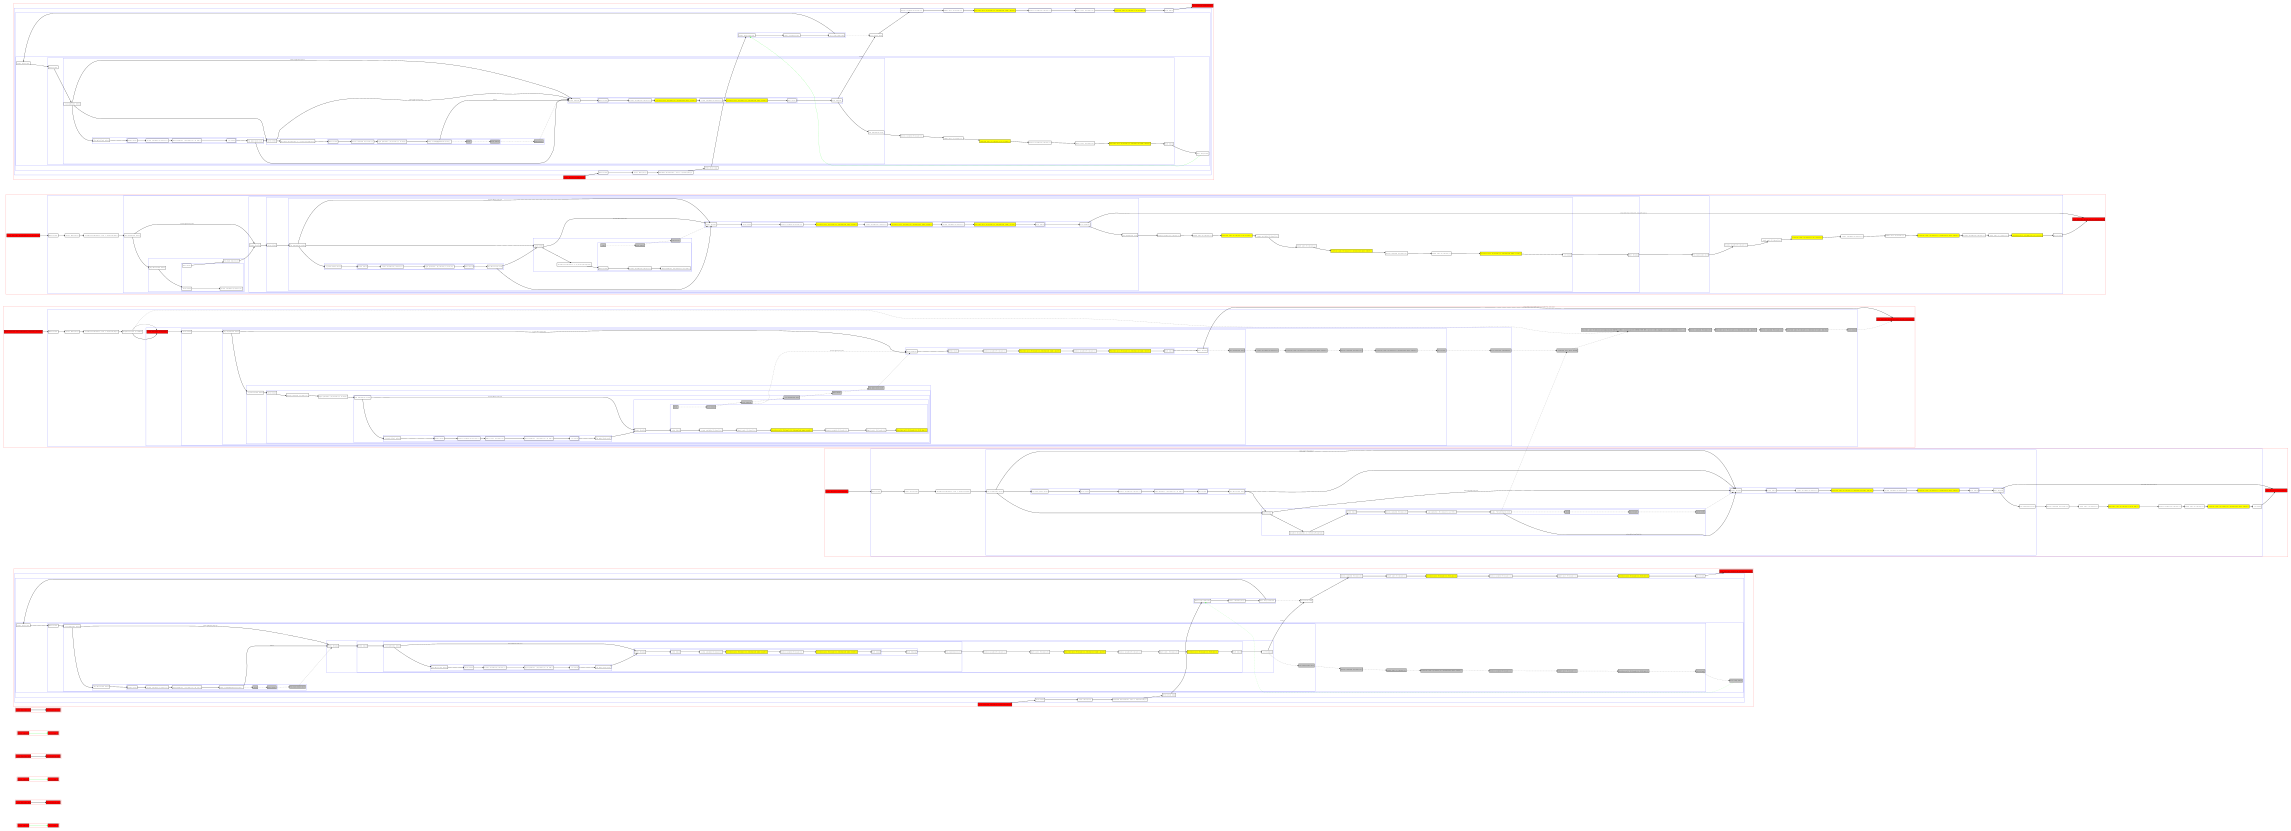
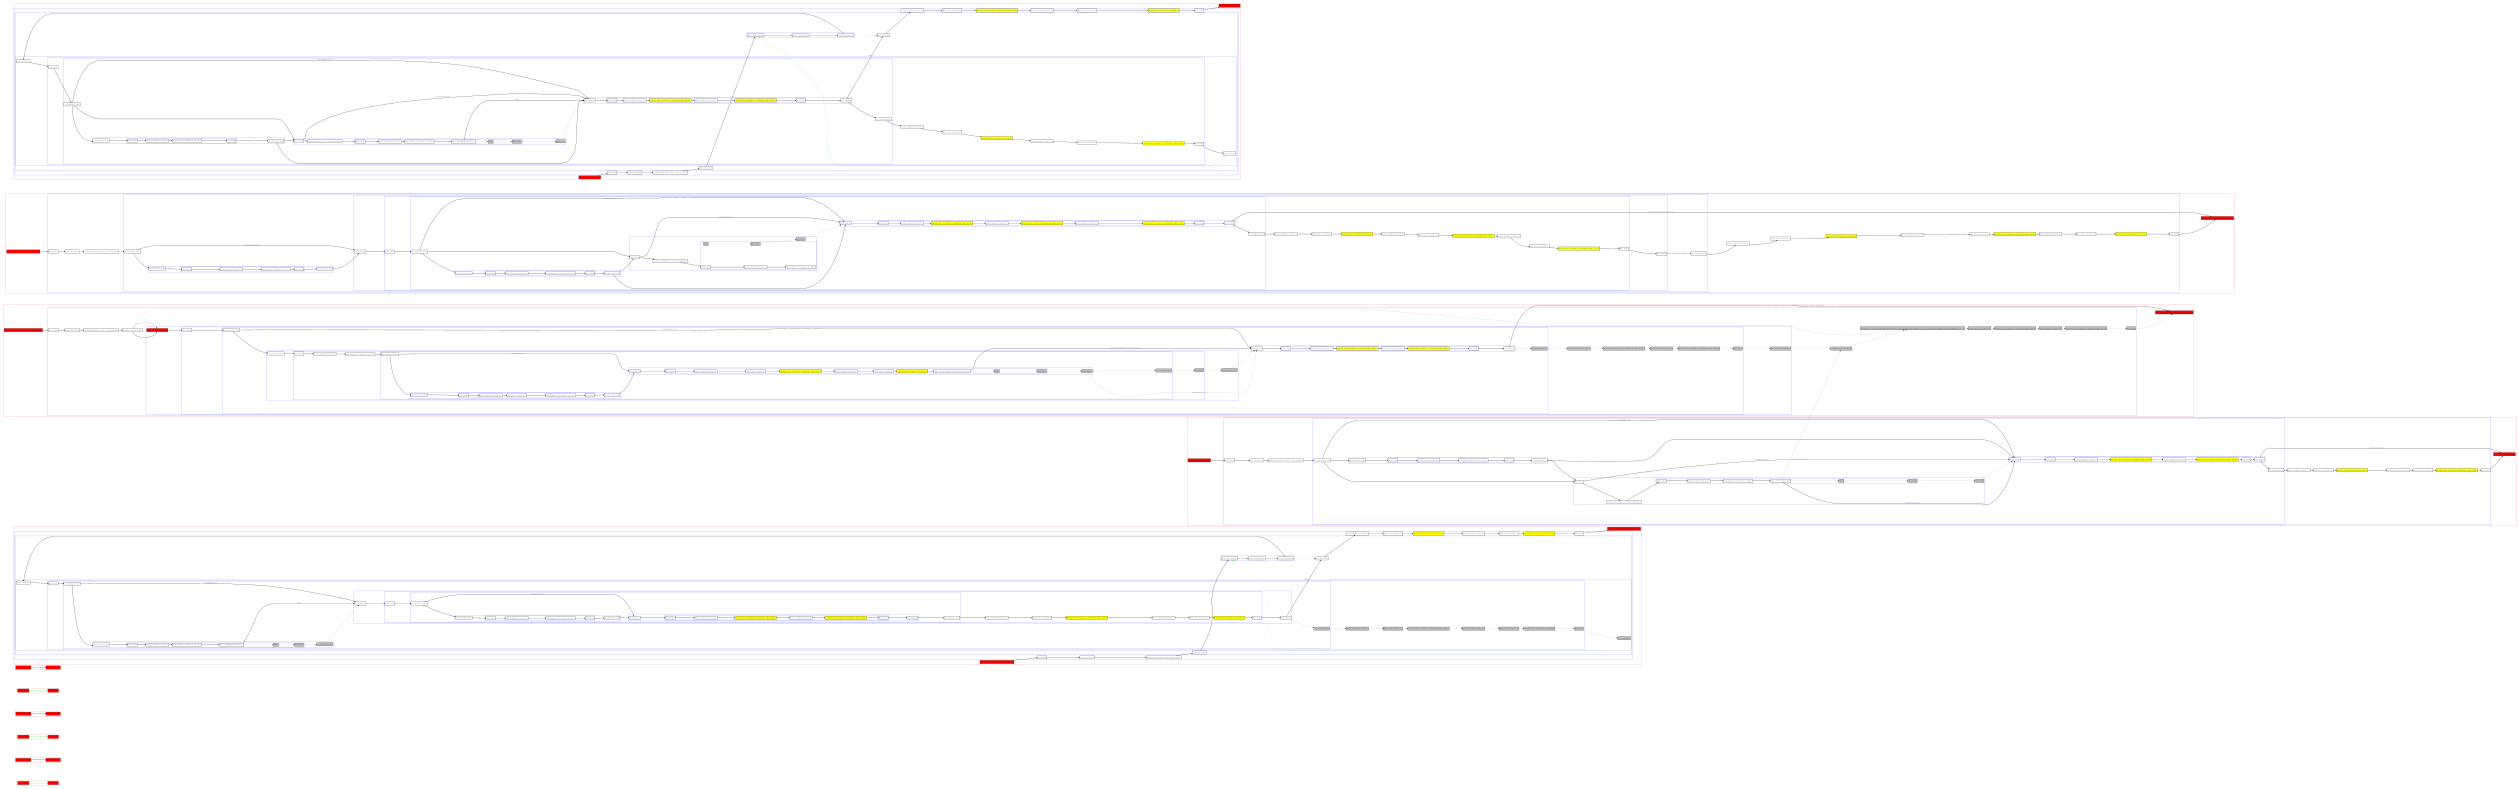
node "Type operator: (R|<local>/x| as R|C|)": added
node "Jump: ^returnInFinally_insideTry_nonLocal Unit": added
